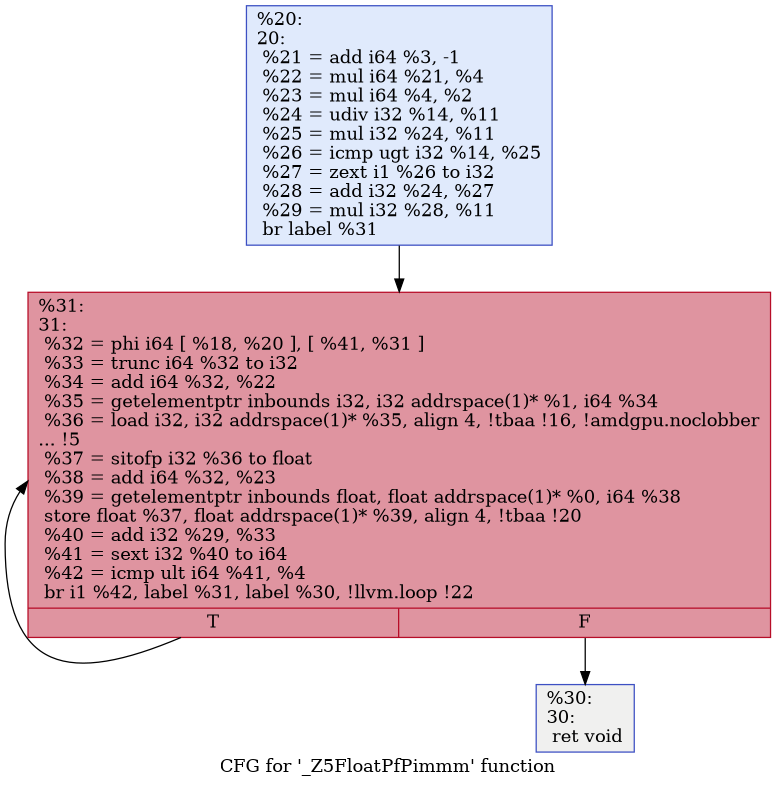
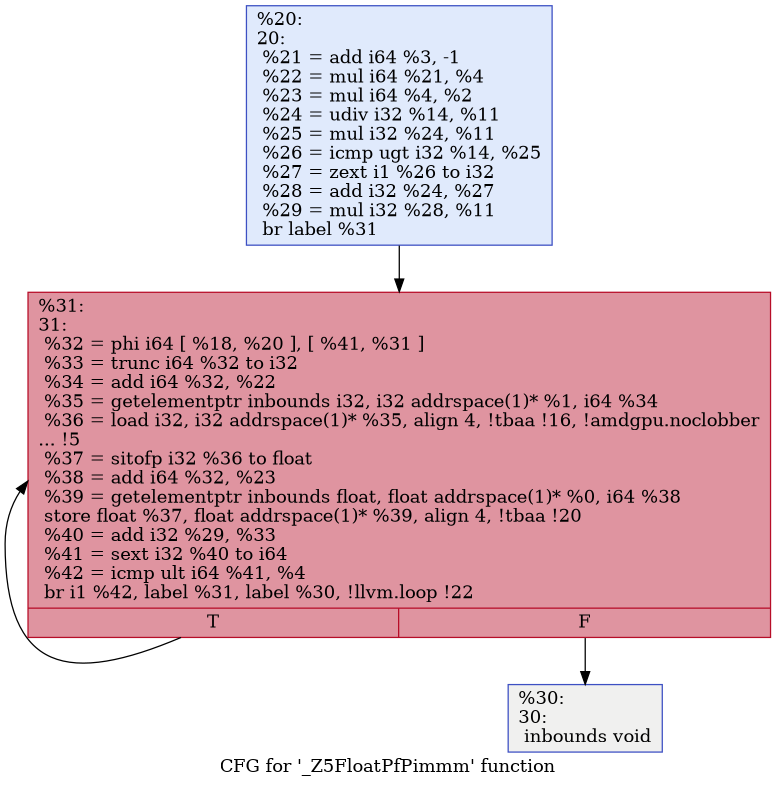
node "%30:": text "ret void" -> "inbounds void"
